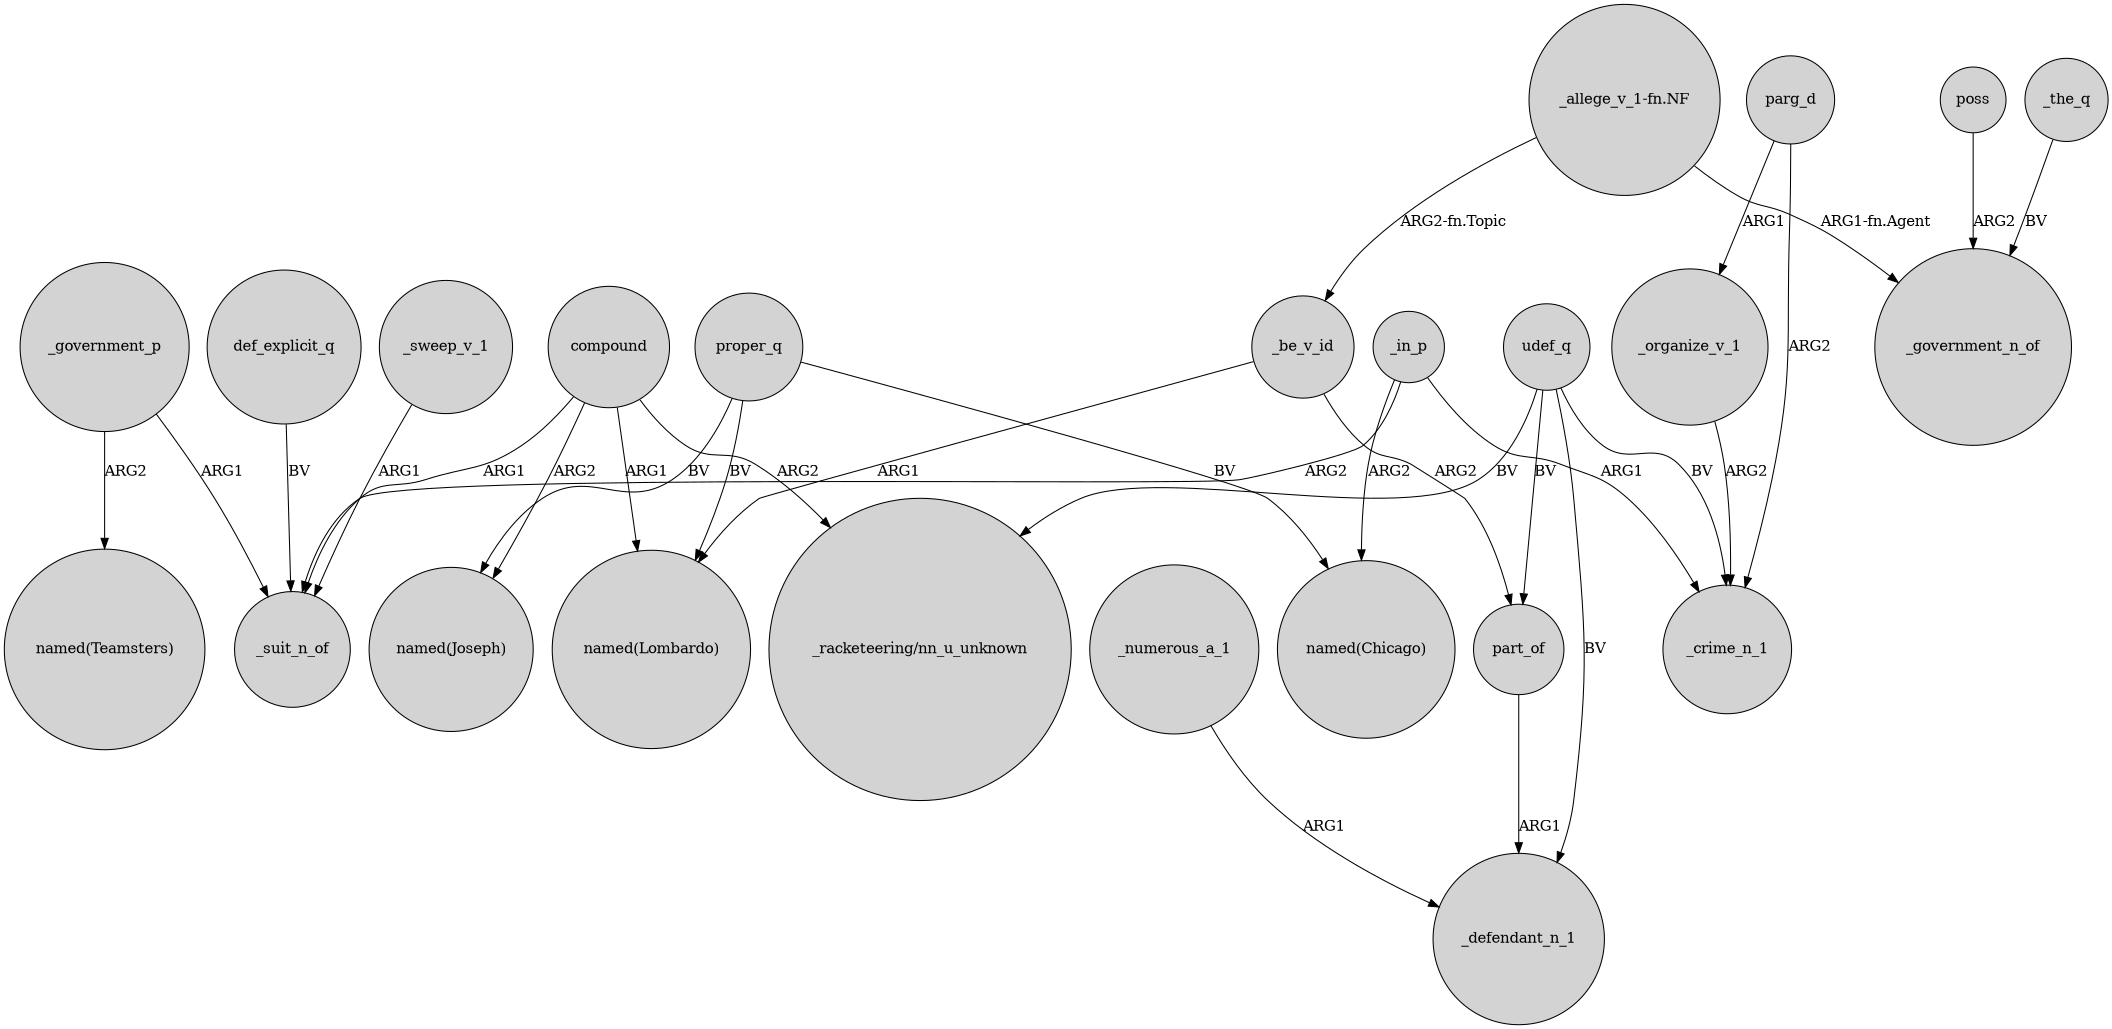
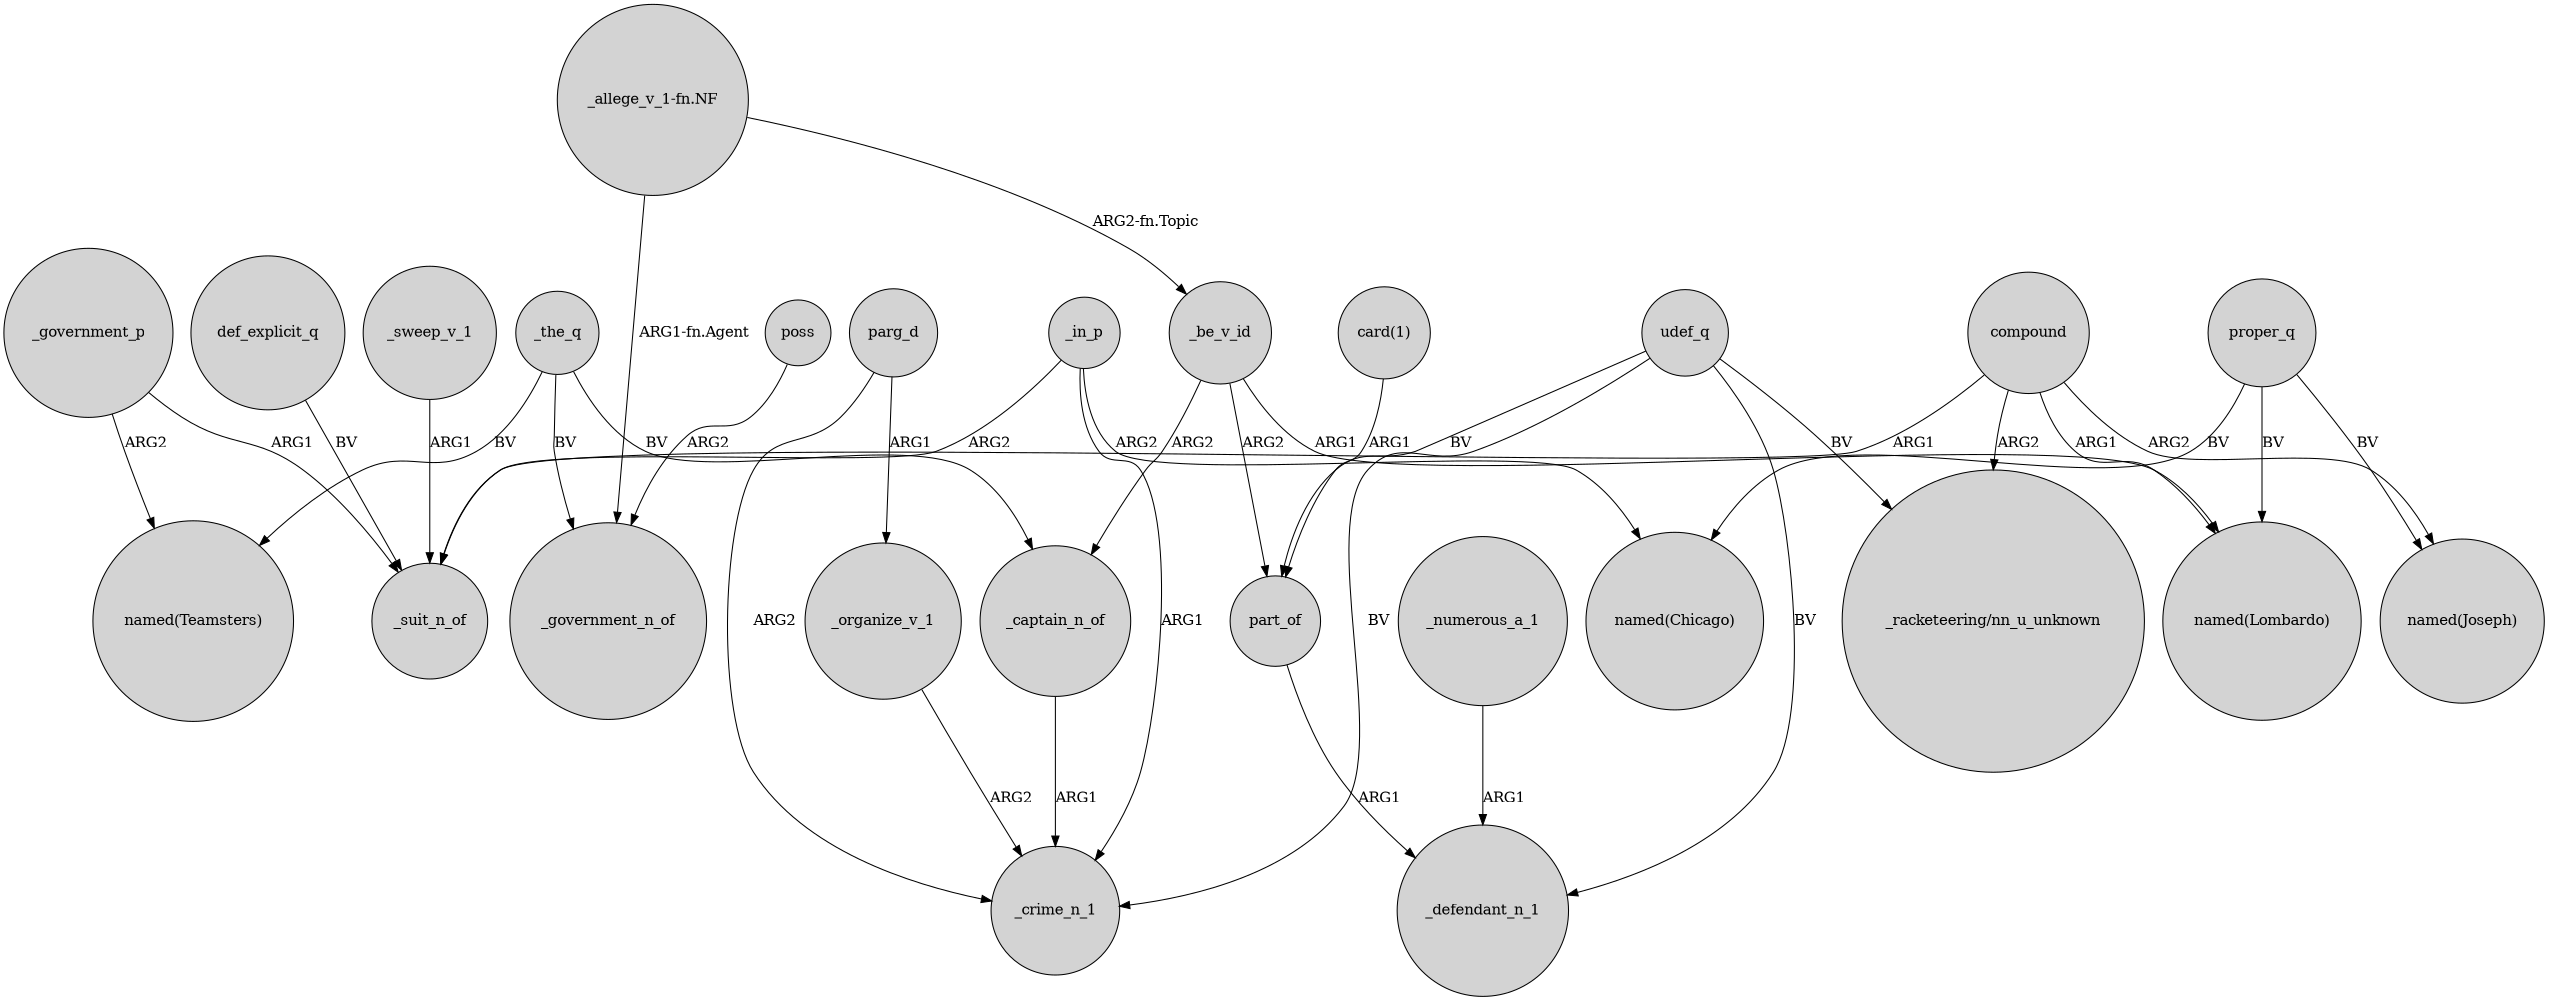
node "card(1)": added
edge "_the_q" -> "named(Teamsters)": added, label "BV"
node "_captain_n_of": added
